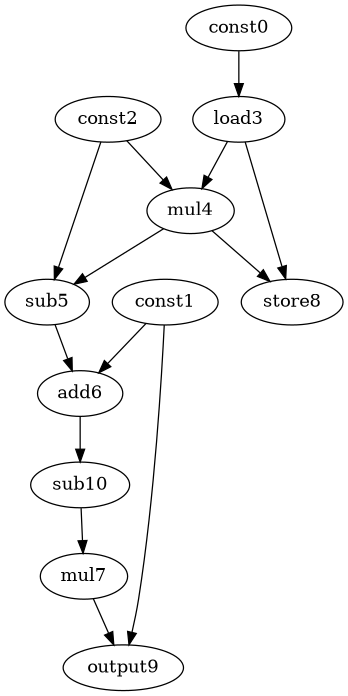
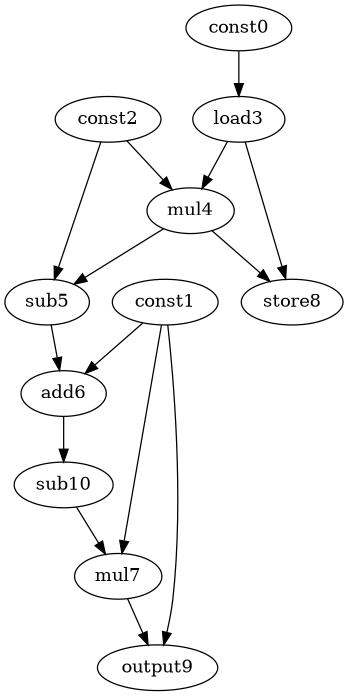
edge "const1" -> "mul7": added
